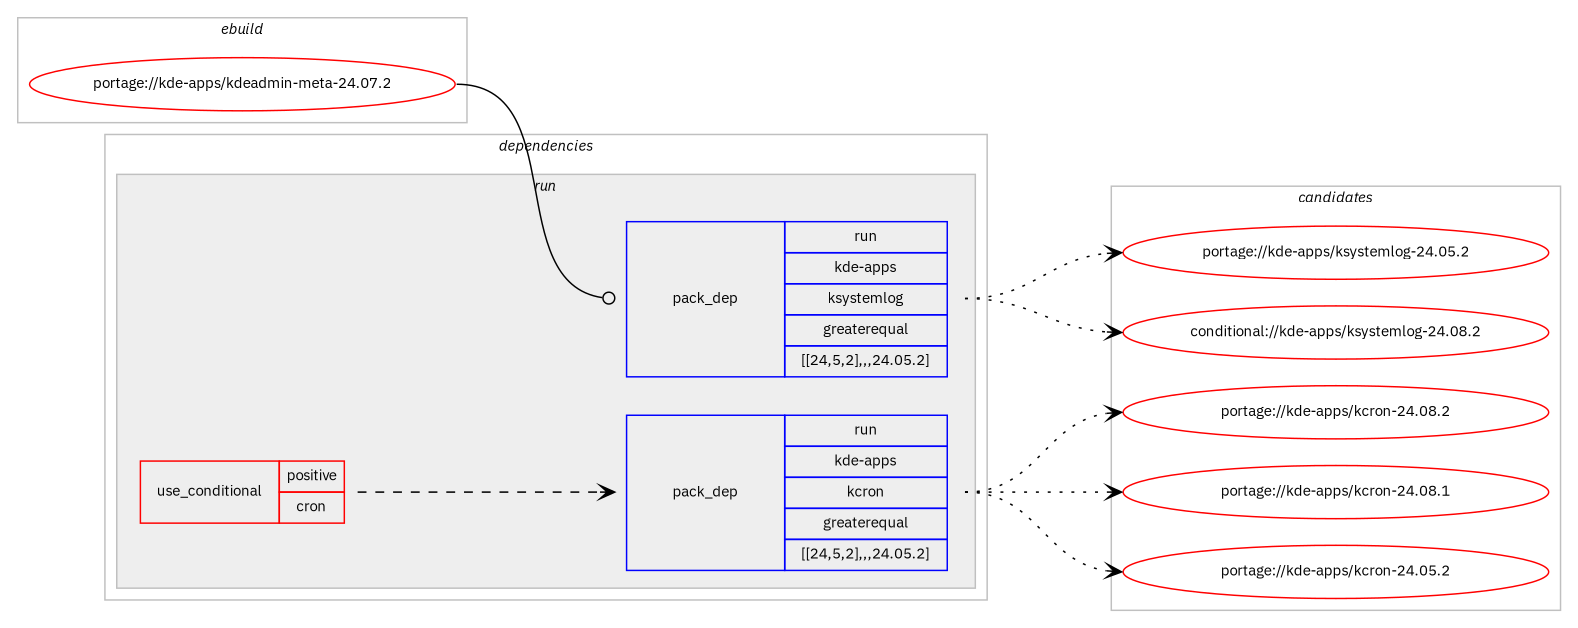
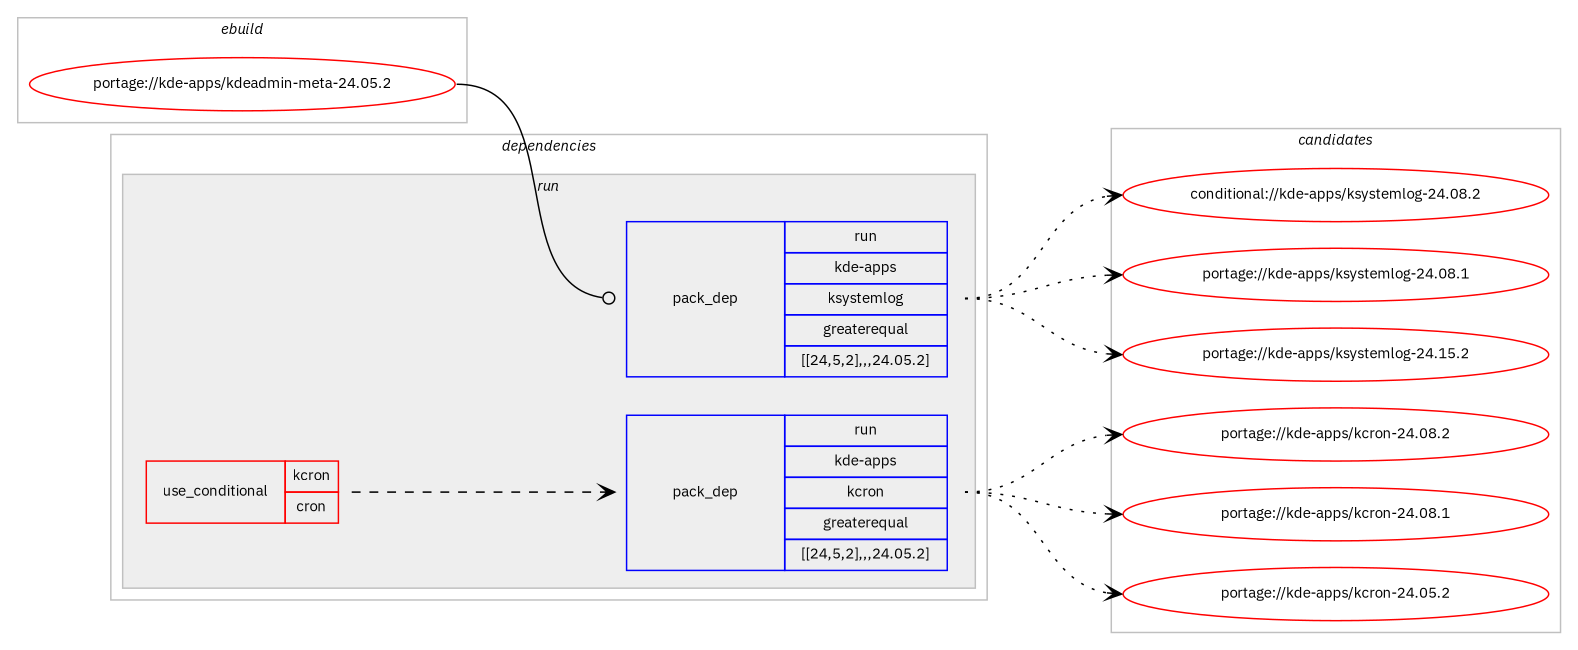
node "portage://kde-apps/kdeadmin-meta-24.07.2": label "portage://kde-apps/kdeadmin-meta-24.07.2" -> "portage://kde-apps/kdeadmin-meta-24.05.2"
node "portage://kde-apps/ksystemlog-24.05.2": label "portage://kde-apps/ksystemlog-24.05.2" -> "portage://kde-apps/ksystemlog-24.15.2"
node "portage://kde-apps/ksystemlog-24.08.1": added
node "use_conditional": text "positive" -> "kcron"
